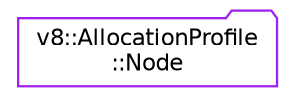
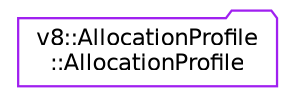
node "v8::AllocationProfile ::Node": label "v8::AllocationProfile ::Node" -> "v8::AllocationProfile ::AllocationProfile"
